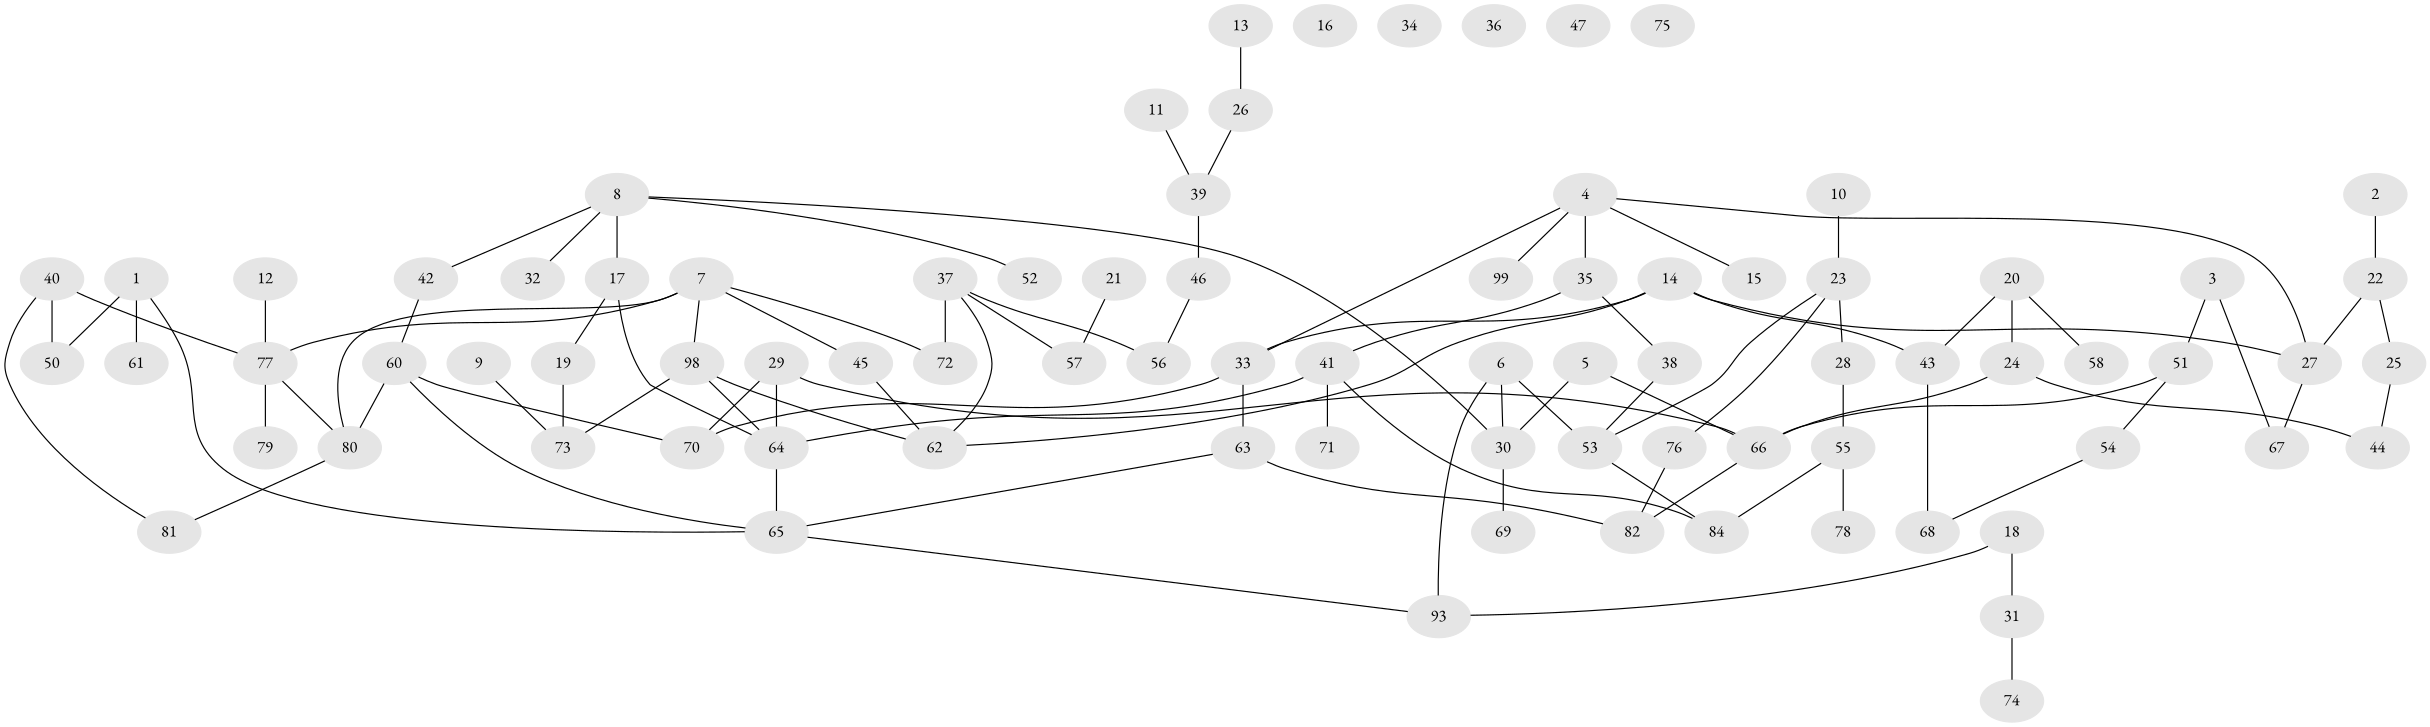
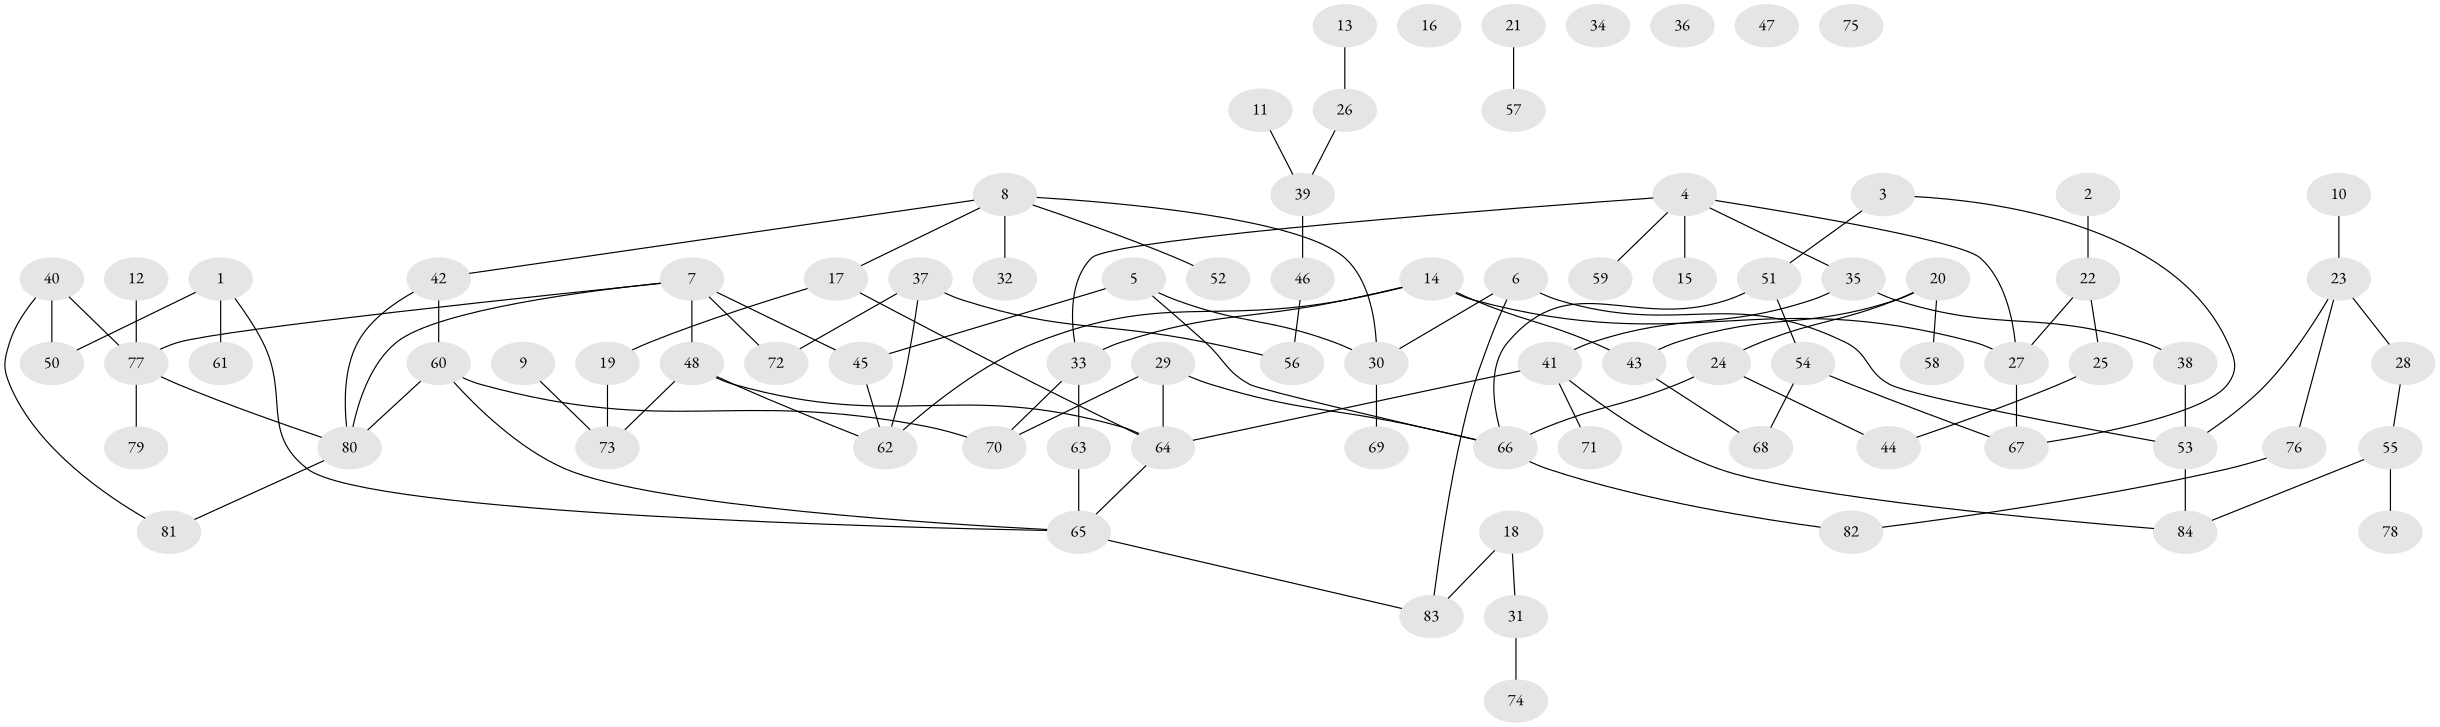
node "99": label "99" -> "59"
edge "5" -- "45": added
edge "37" -- "57": removed
edge "42" -- "80": added
node "98": label "98" -> "48"
edge "54" -- "67": added
edge "63" -- "82": removed
node "93": label "93" -> "83"
